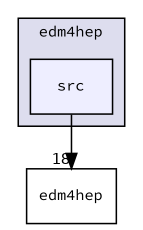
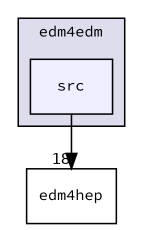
cluster "edm4hep": label "edm4hep" -> "edm4edm"
